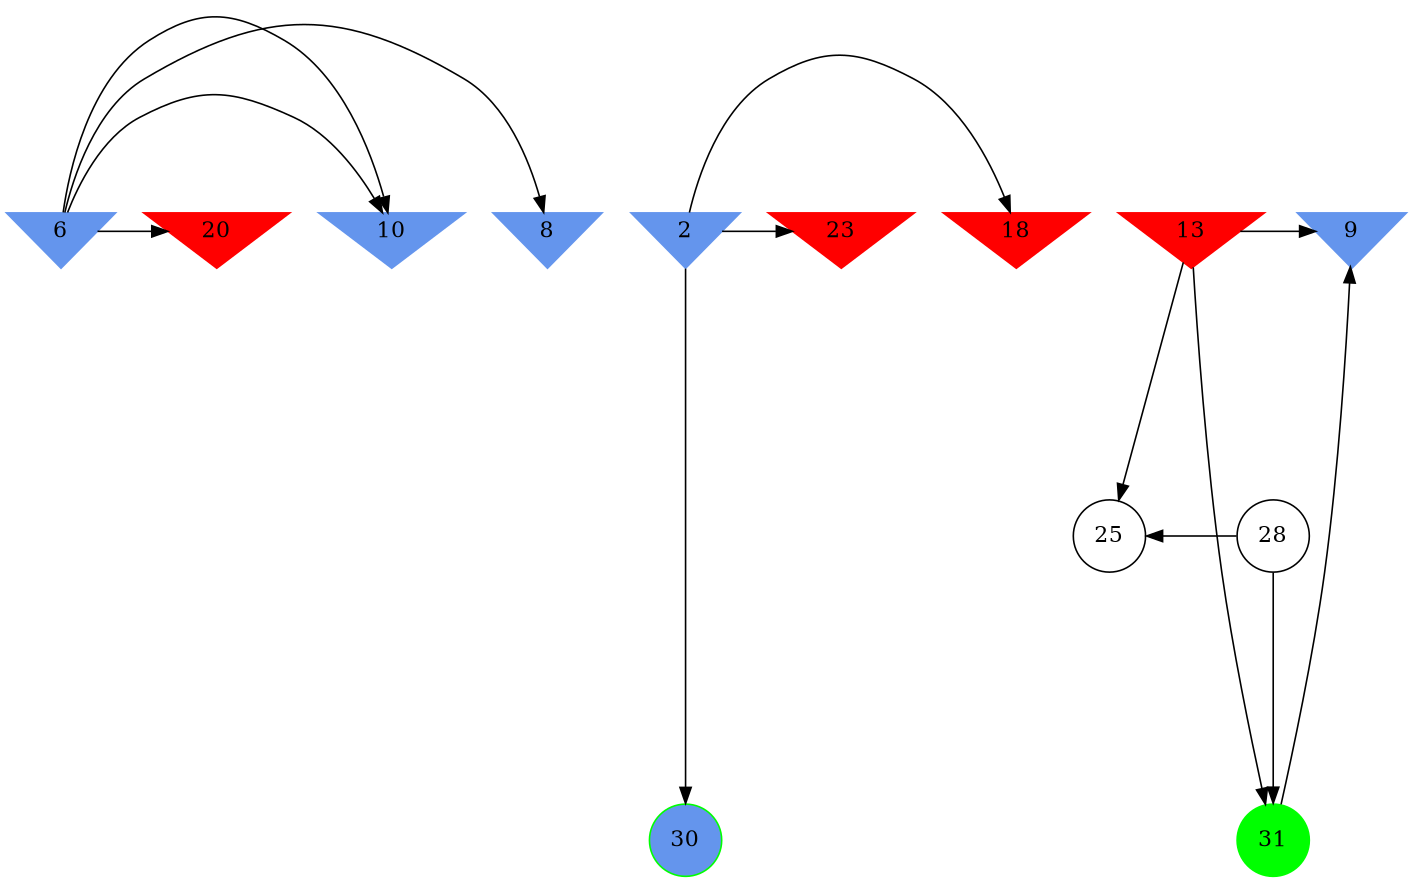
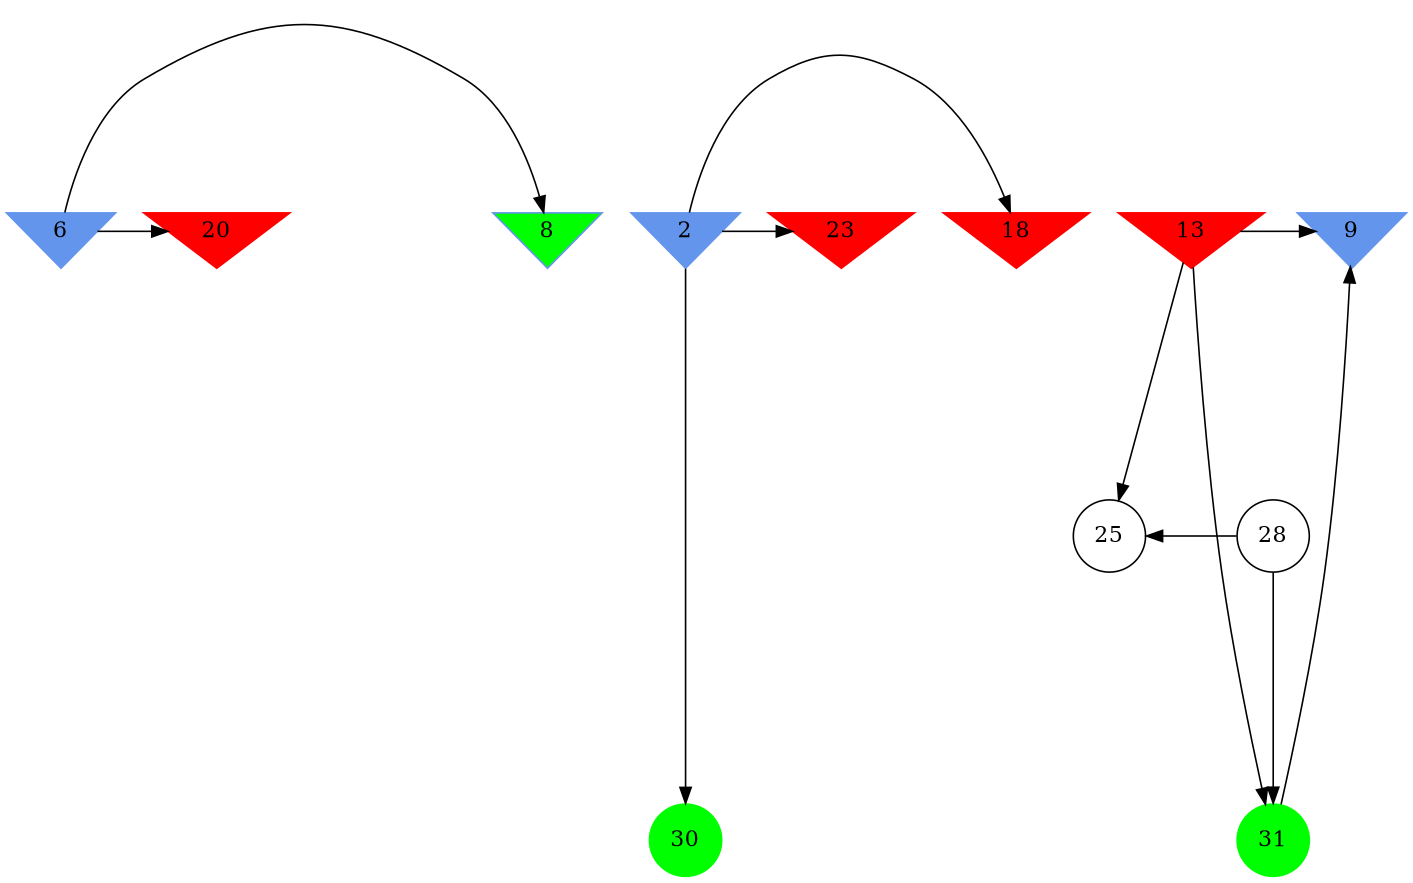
node "10": removed
node "8": fillcolor cornflowerblue -> green
node "30": fillcolor cornflowerblue -> green
